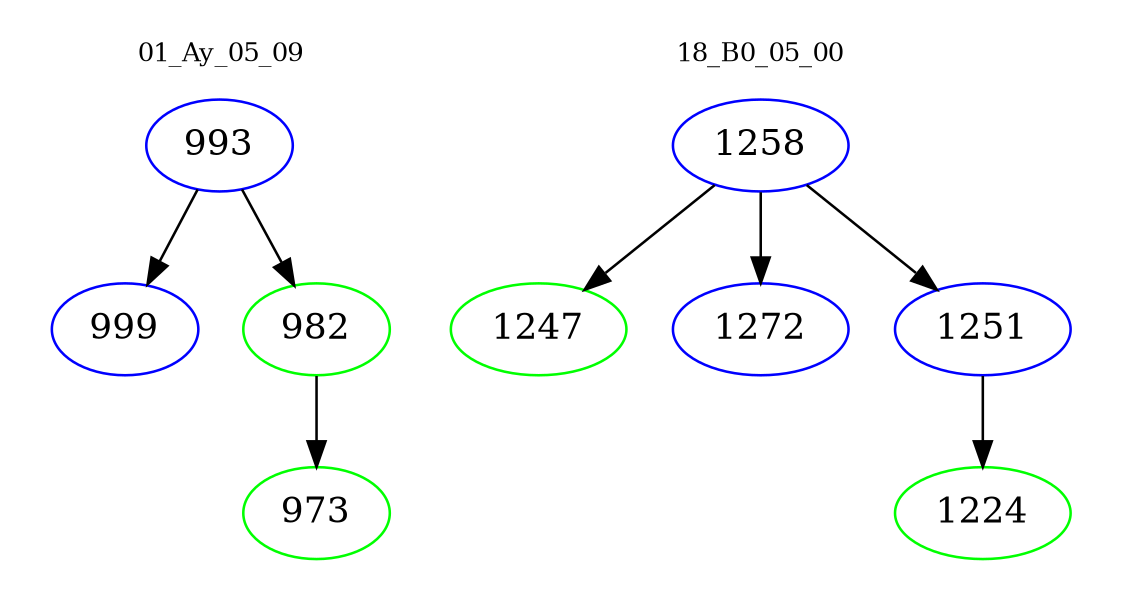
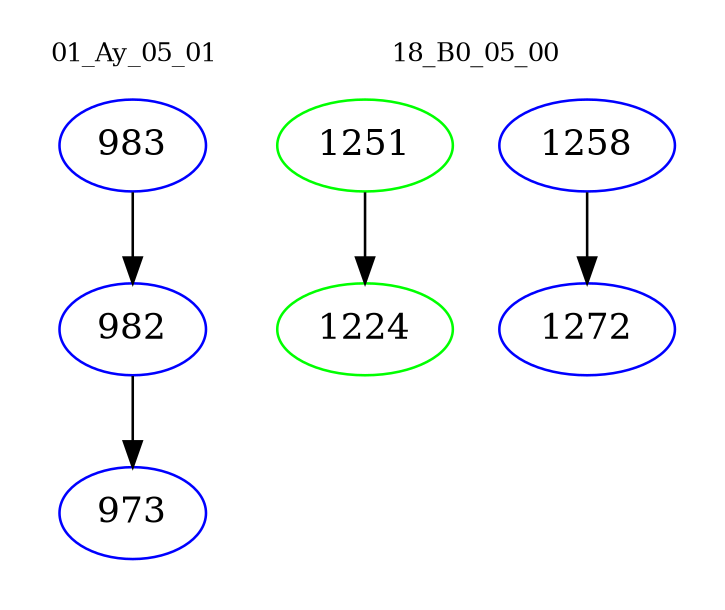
cluster "01_Ay_05_09": label "01_Ay_05_09" -> "01_Ay_05_01"
node "993": label "993" -> "983"
edge "1258" -> "1251": removed
node "999": removed
node "982": color green -> blue
node "1247": removed
node "1251": color blue -> green
node "973": color green -> blue
